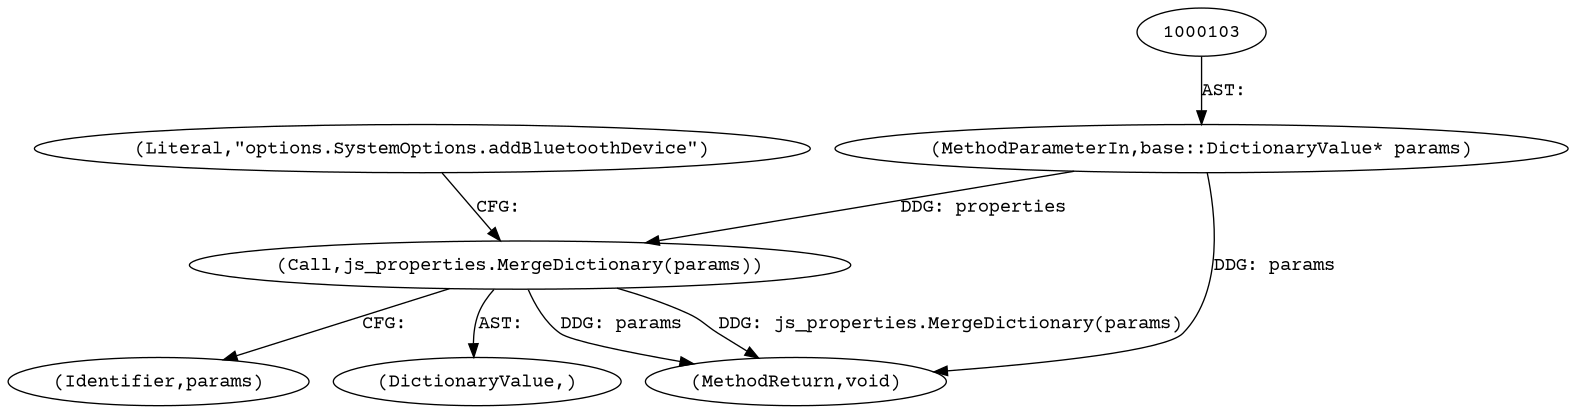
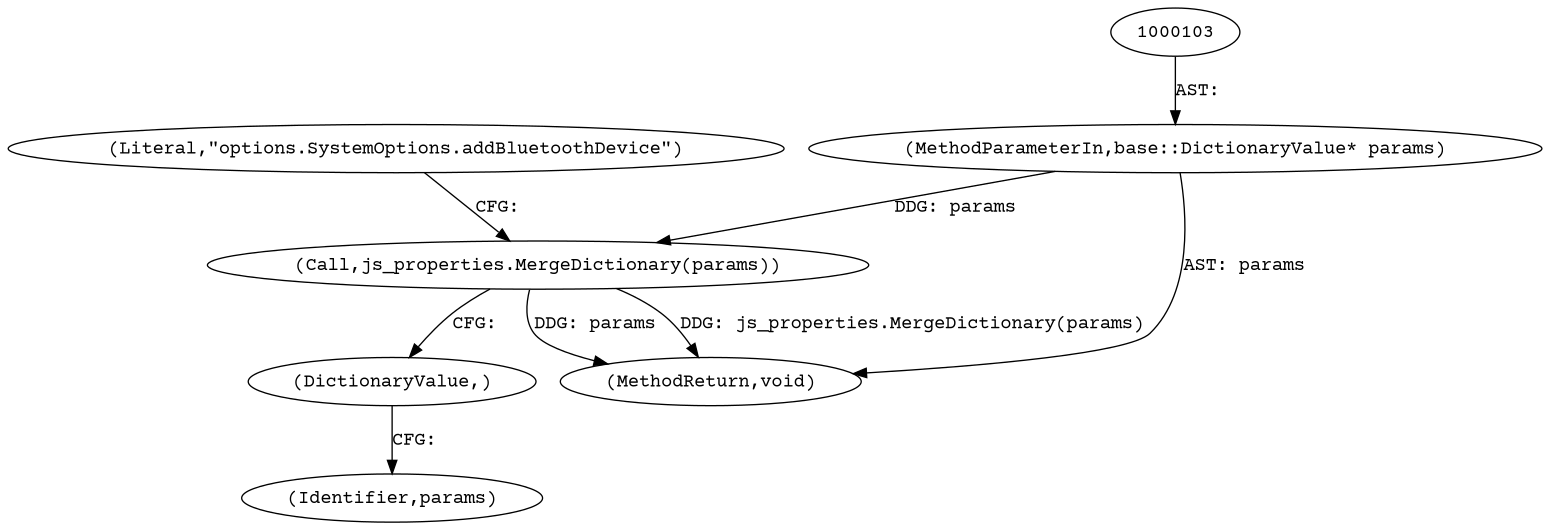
edge "(MethodParameterIn,base::DictionaryValue* params)" -> "(Call,js_properties.MergeDictionary(params))": label "DDG: properties" -> "DDG: params"
edge "(MethodParameterIn,base::DictionaryValue* params)" -> "(MethodReturn,void)": label "DDG: params" -> "AST: params"
edge "(Call,js_properties.MergeDictionary(params))" -> "(Identifier,params)": now "(DictionaryValue,)" -> "(Identifier,params)"
edge "(Call,js_properties.MergeDictionary(params))" -> "(DictionaryValue,)": label "AST: " -> "CFG: "
